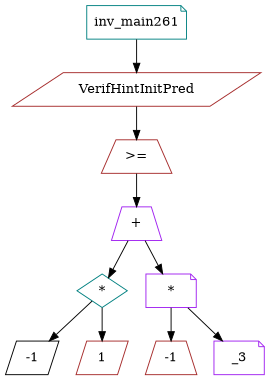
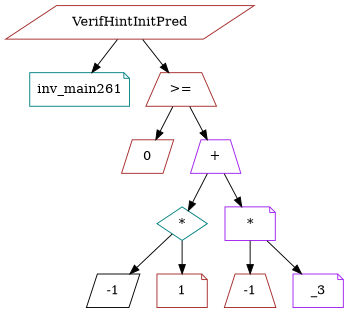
edge "inv_main261" -> "VerifHintInitPred": reversed
node "0": added
node "1": shape parallelogram -> note
